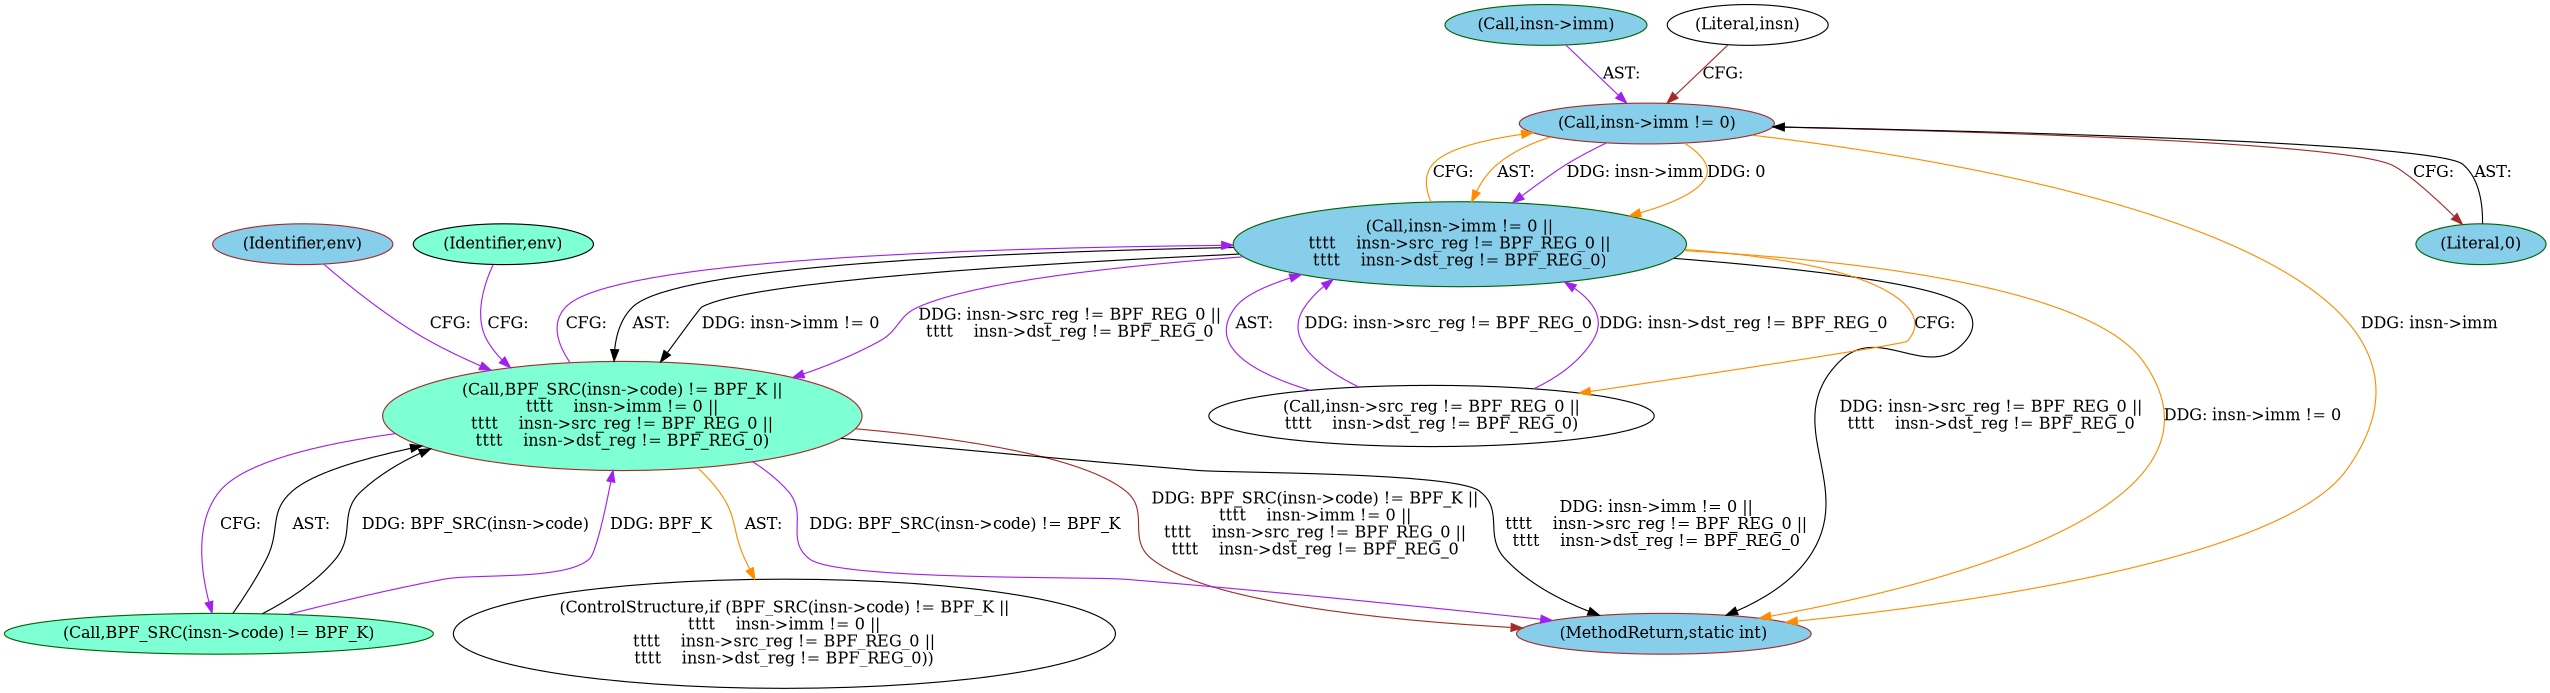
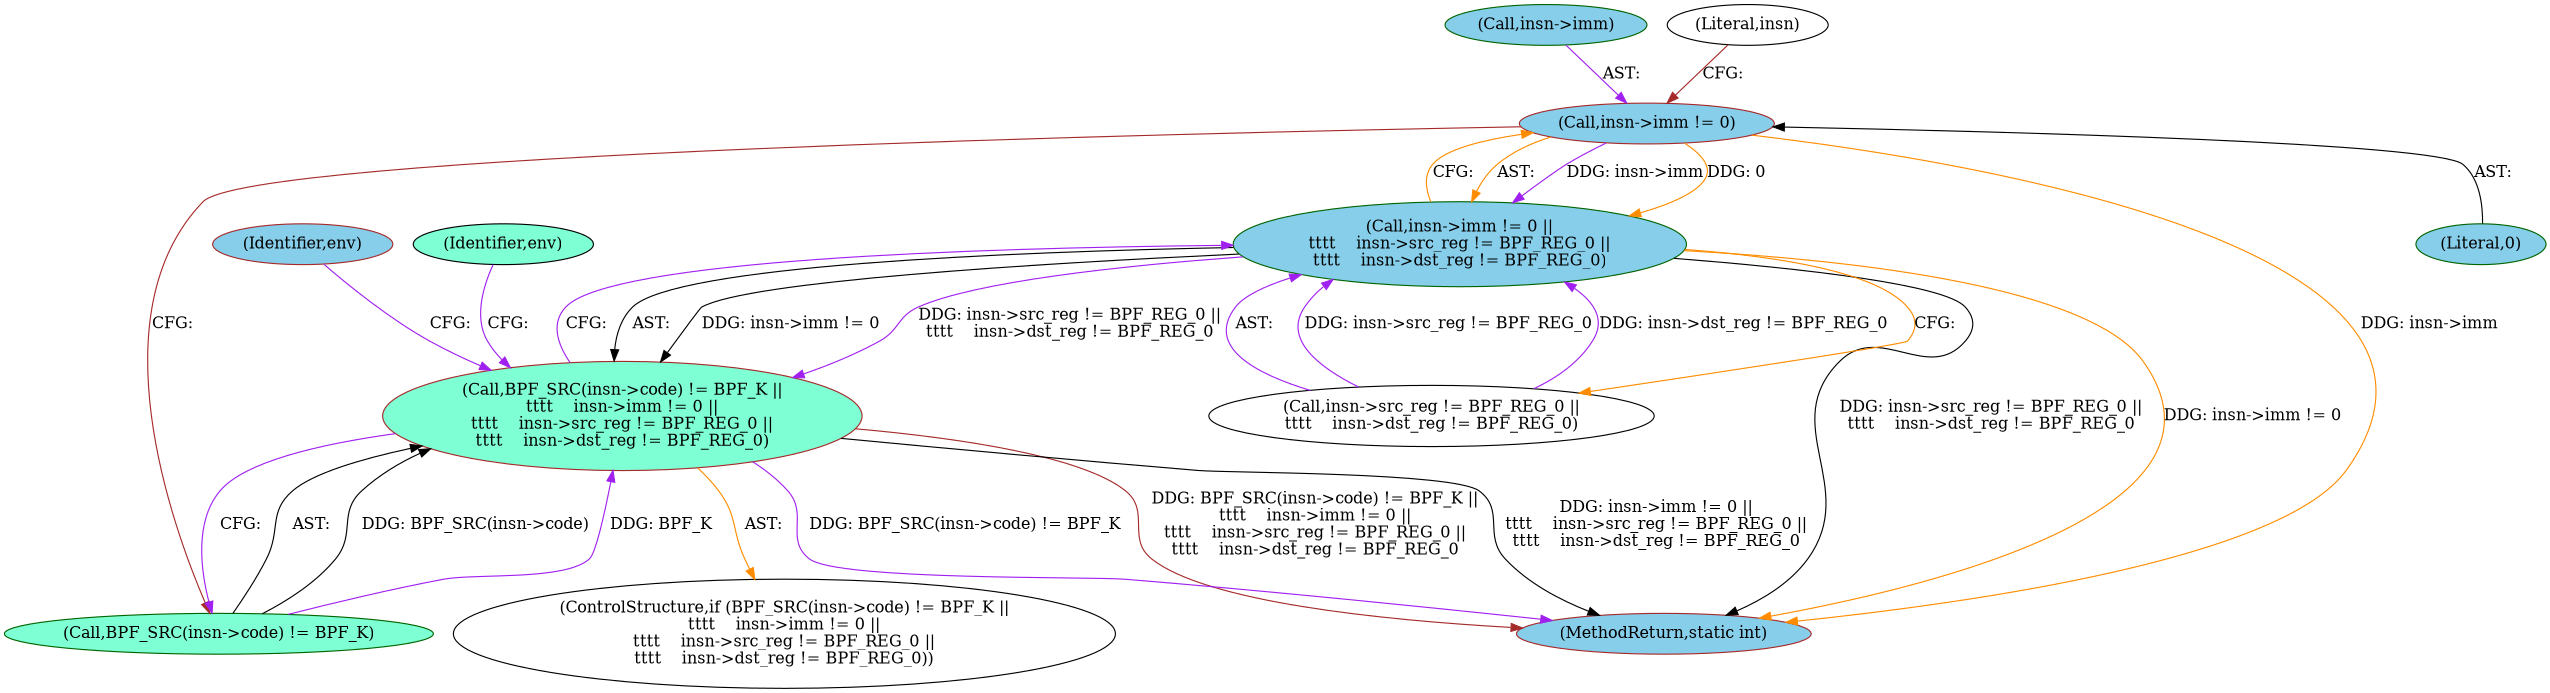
edge "(Call,insn->imm != 0)" -> "(Literal,0)": now "(Call,insn->imm != 0)" -> "(Call,BPF_SRC(insn->code) != BPF_K)"
